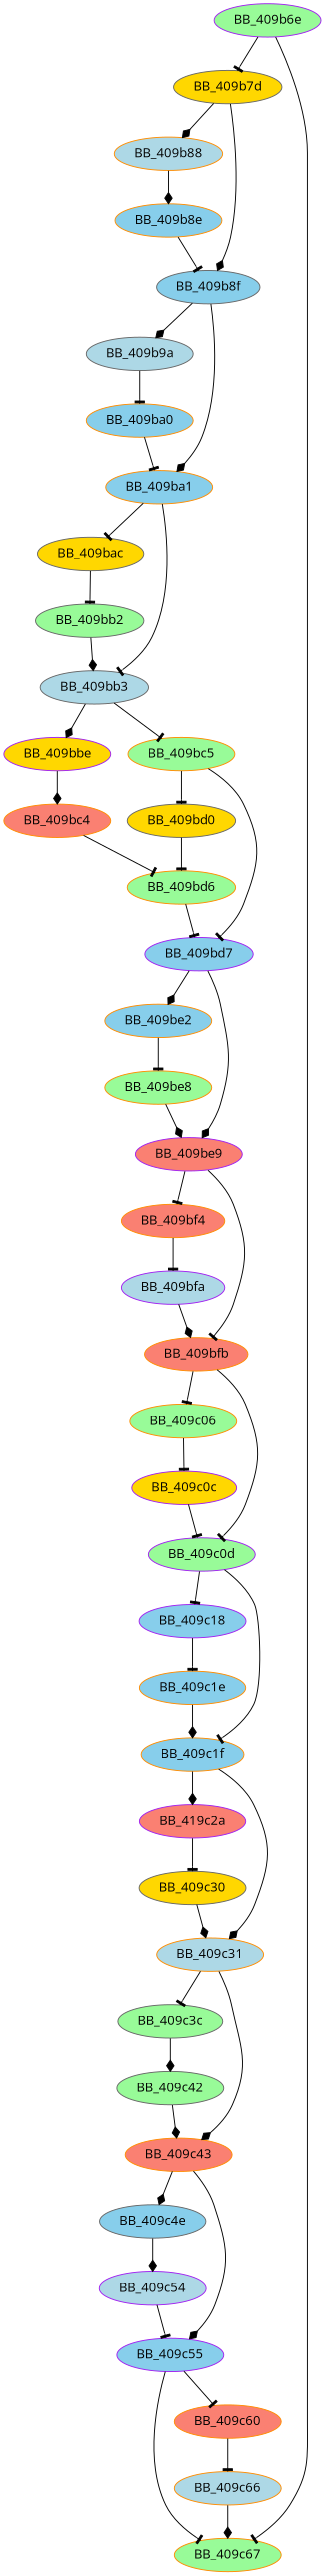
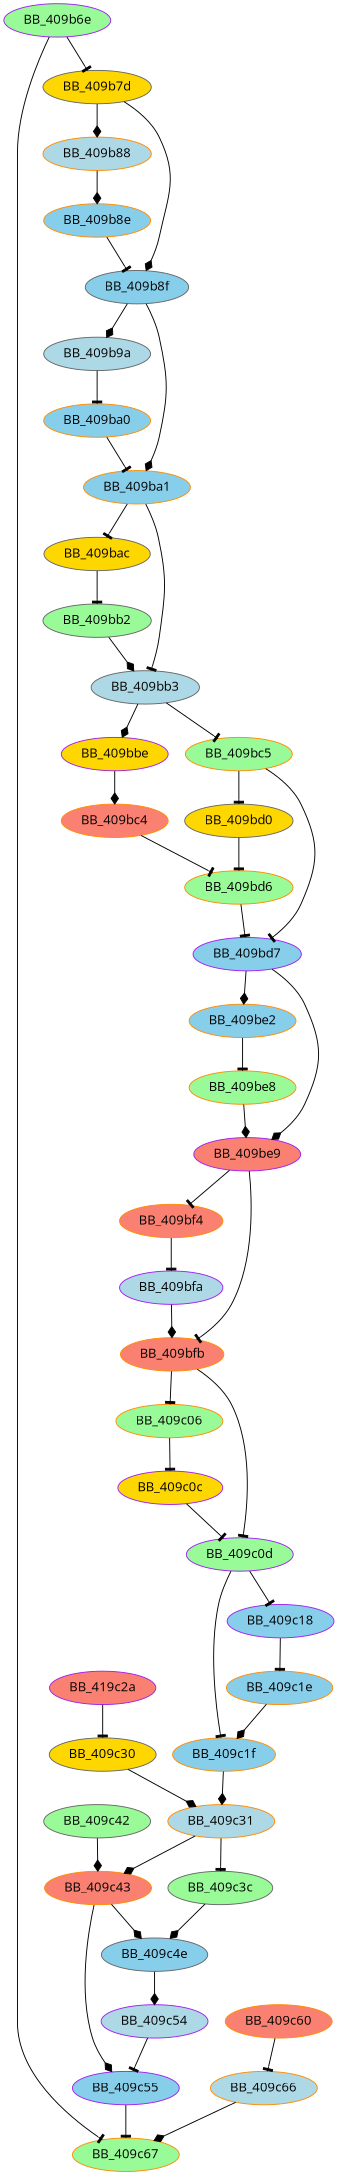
edge "BB_409c1f" -> "BB_419c2a": removed
edge "BB_409c3c" -> "BB_409c42": now "BB_409c3c" -> "BB_409c4e"
edge "BB_409c55" -> "BB_409c60": removed
